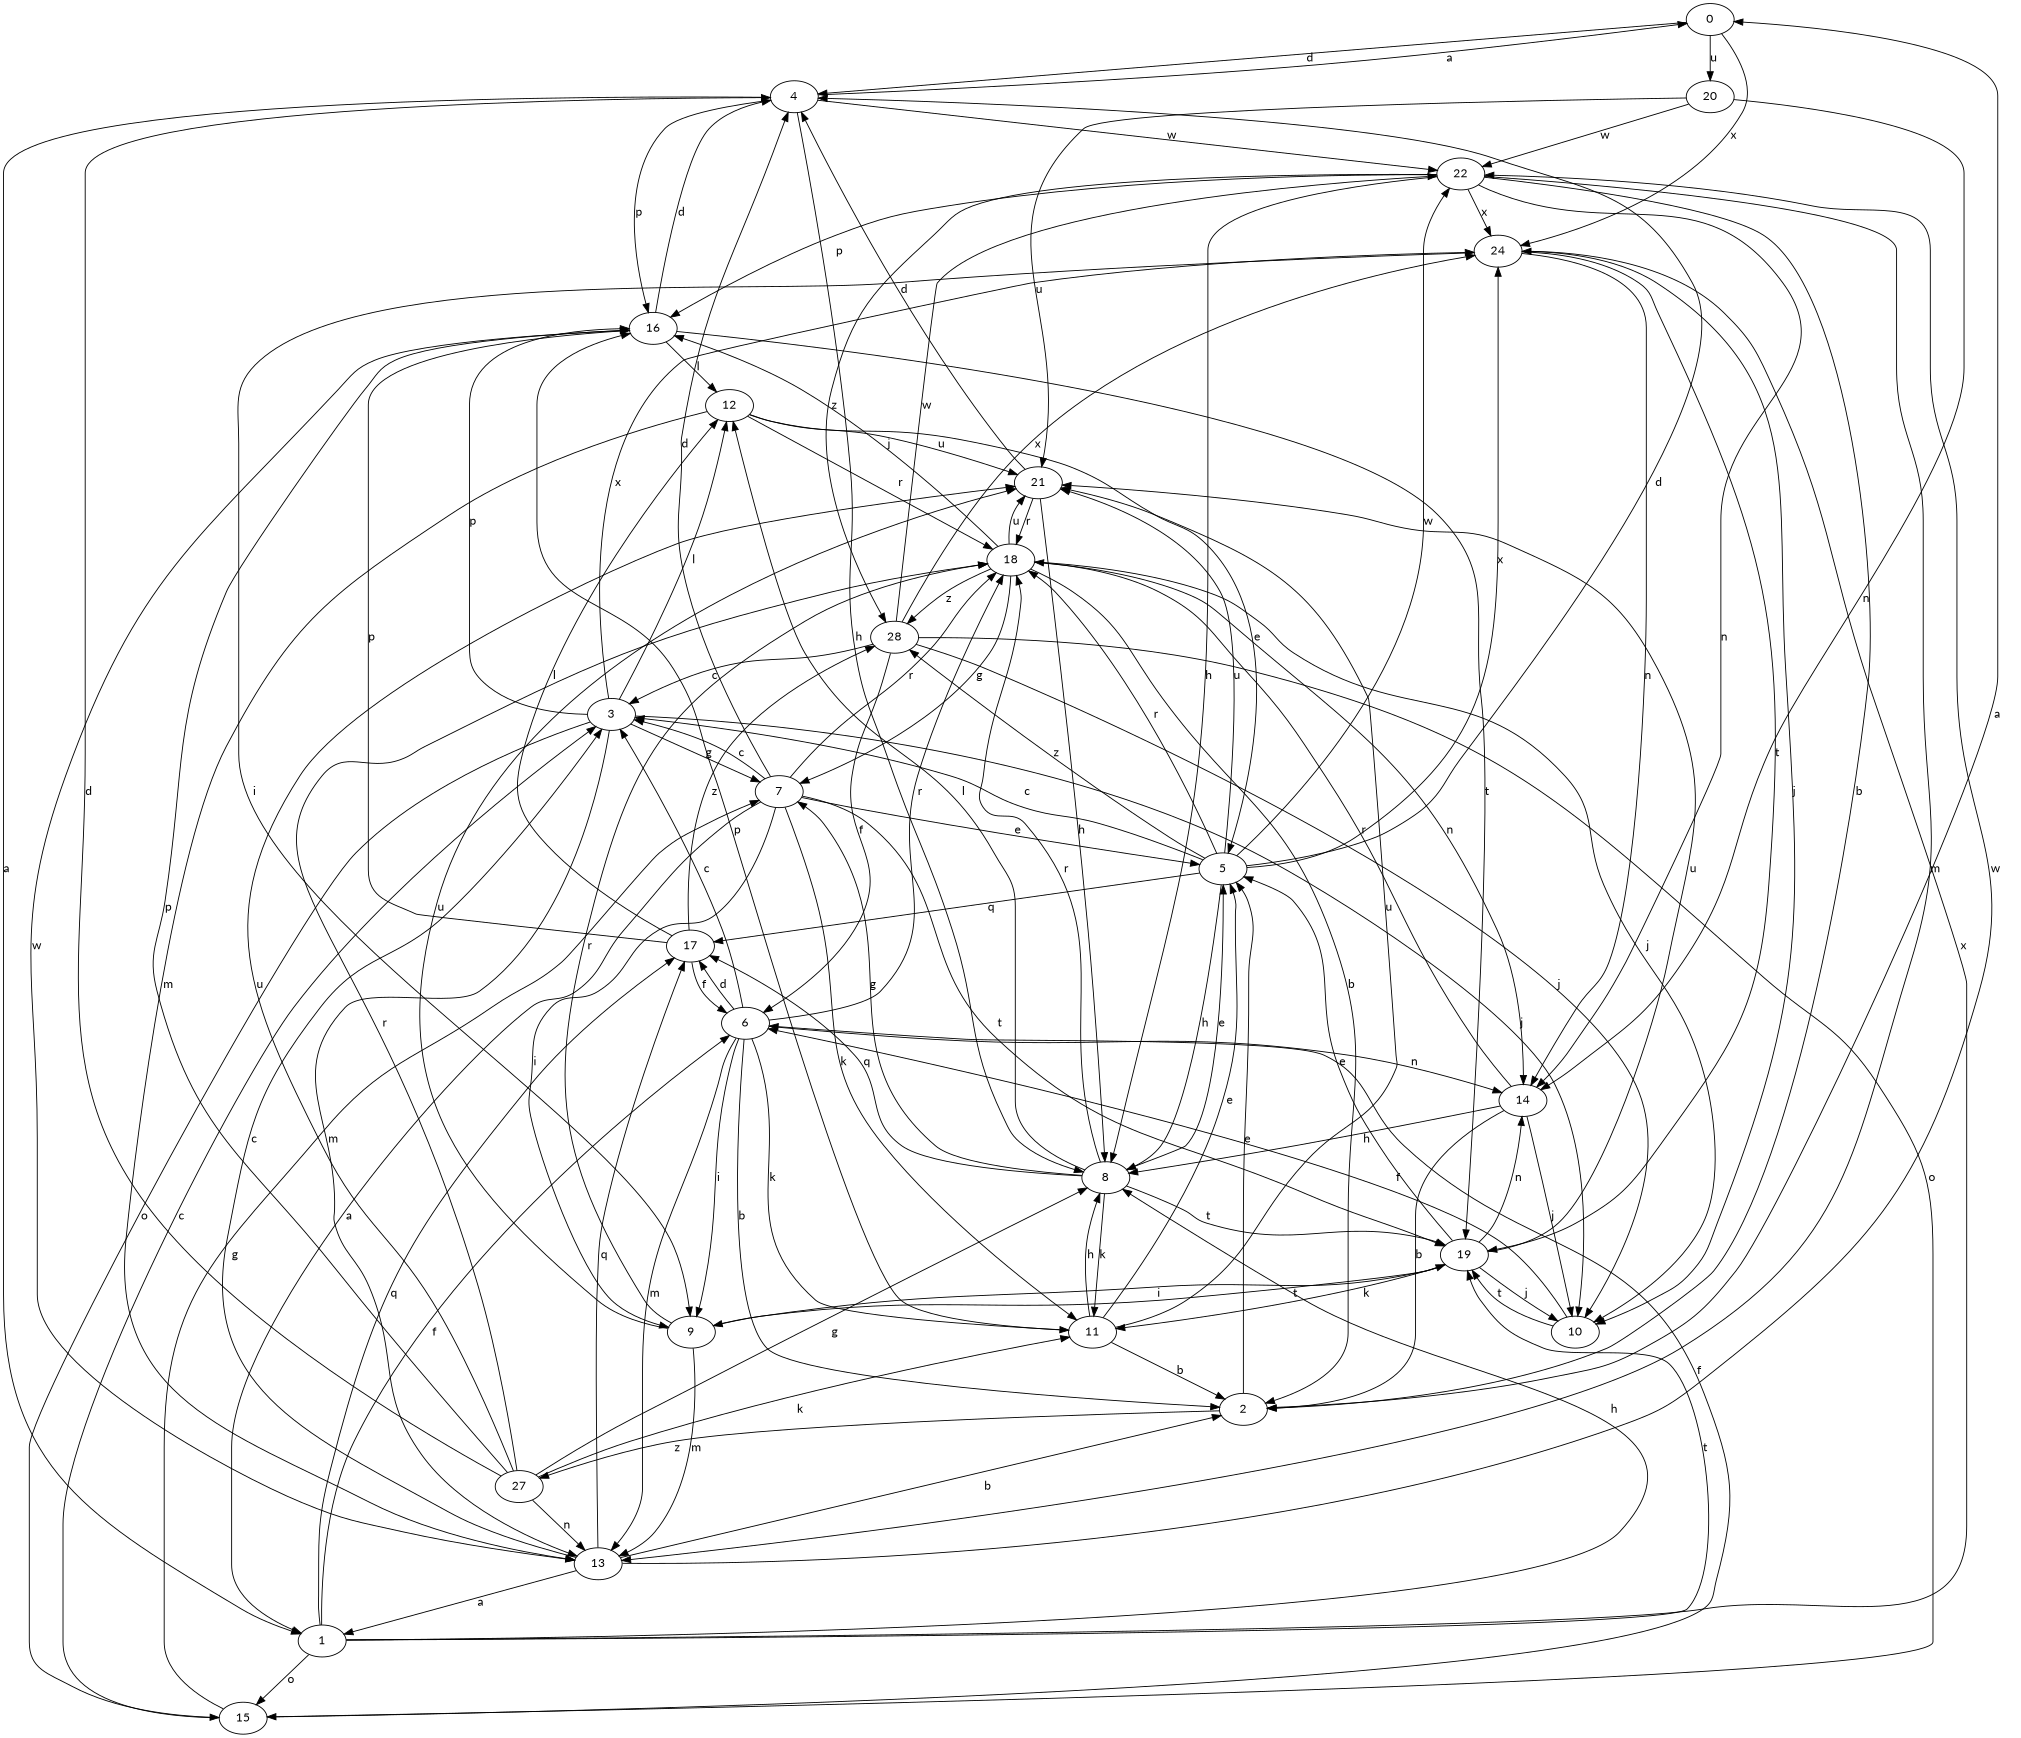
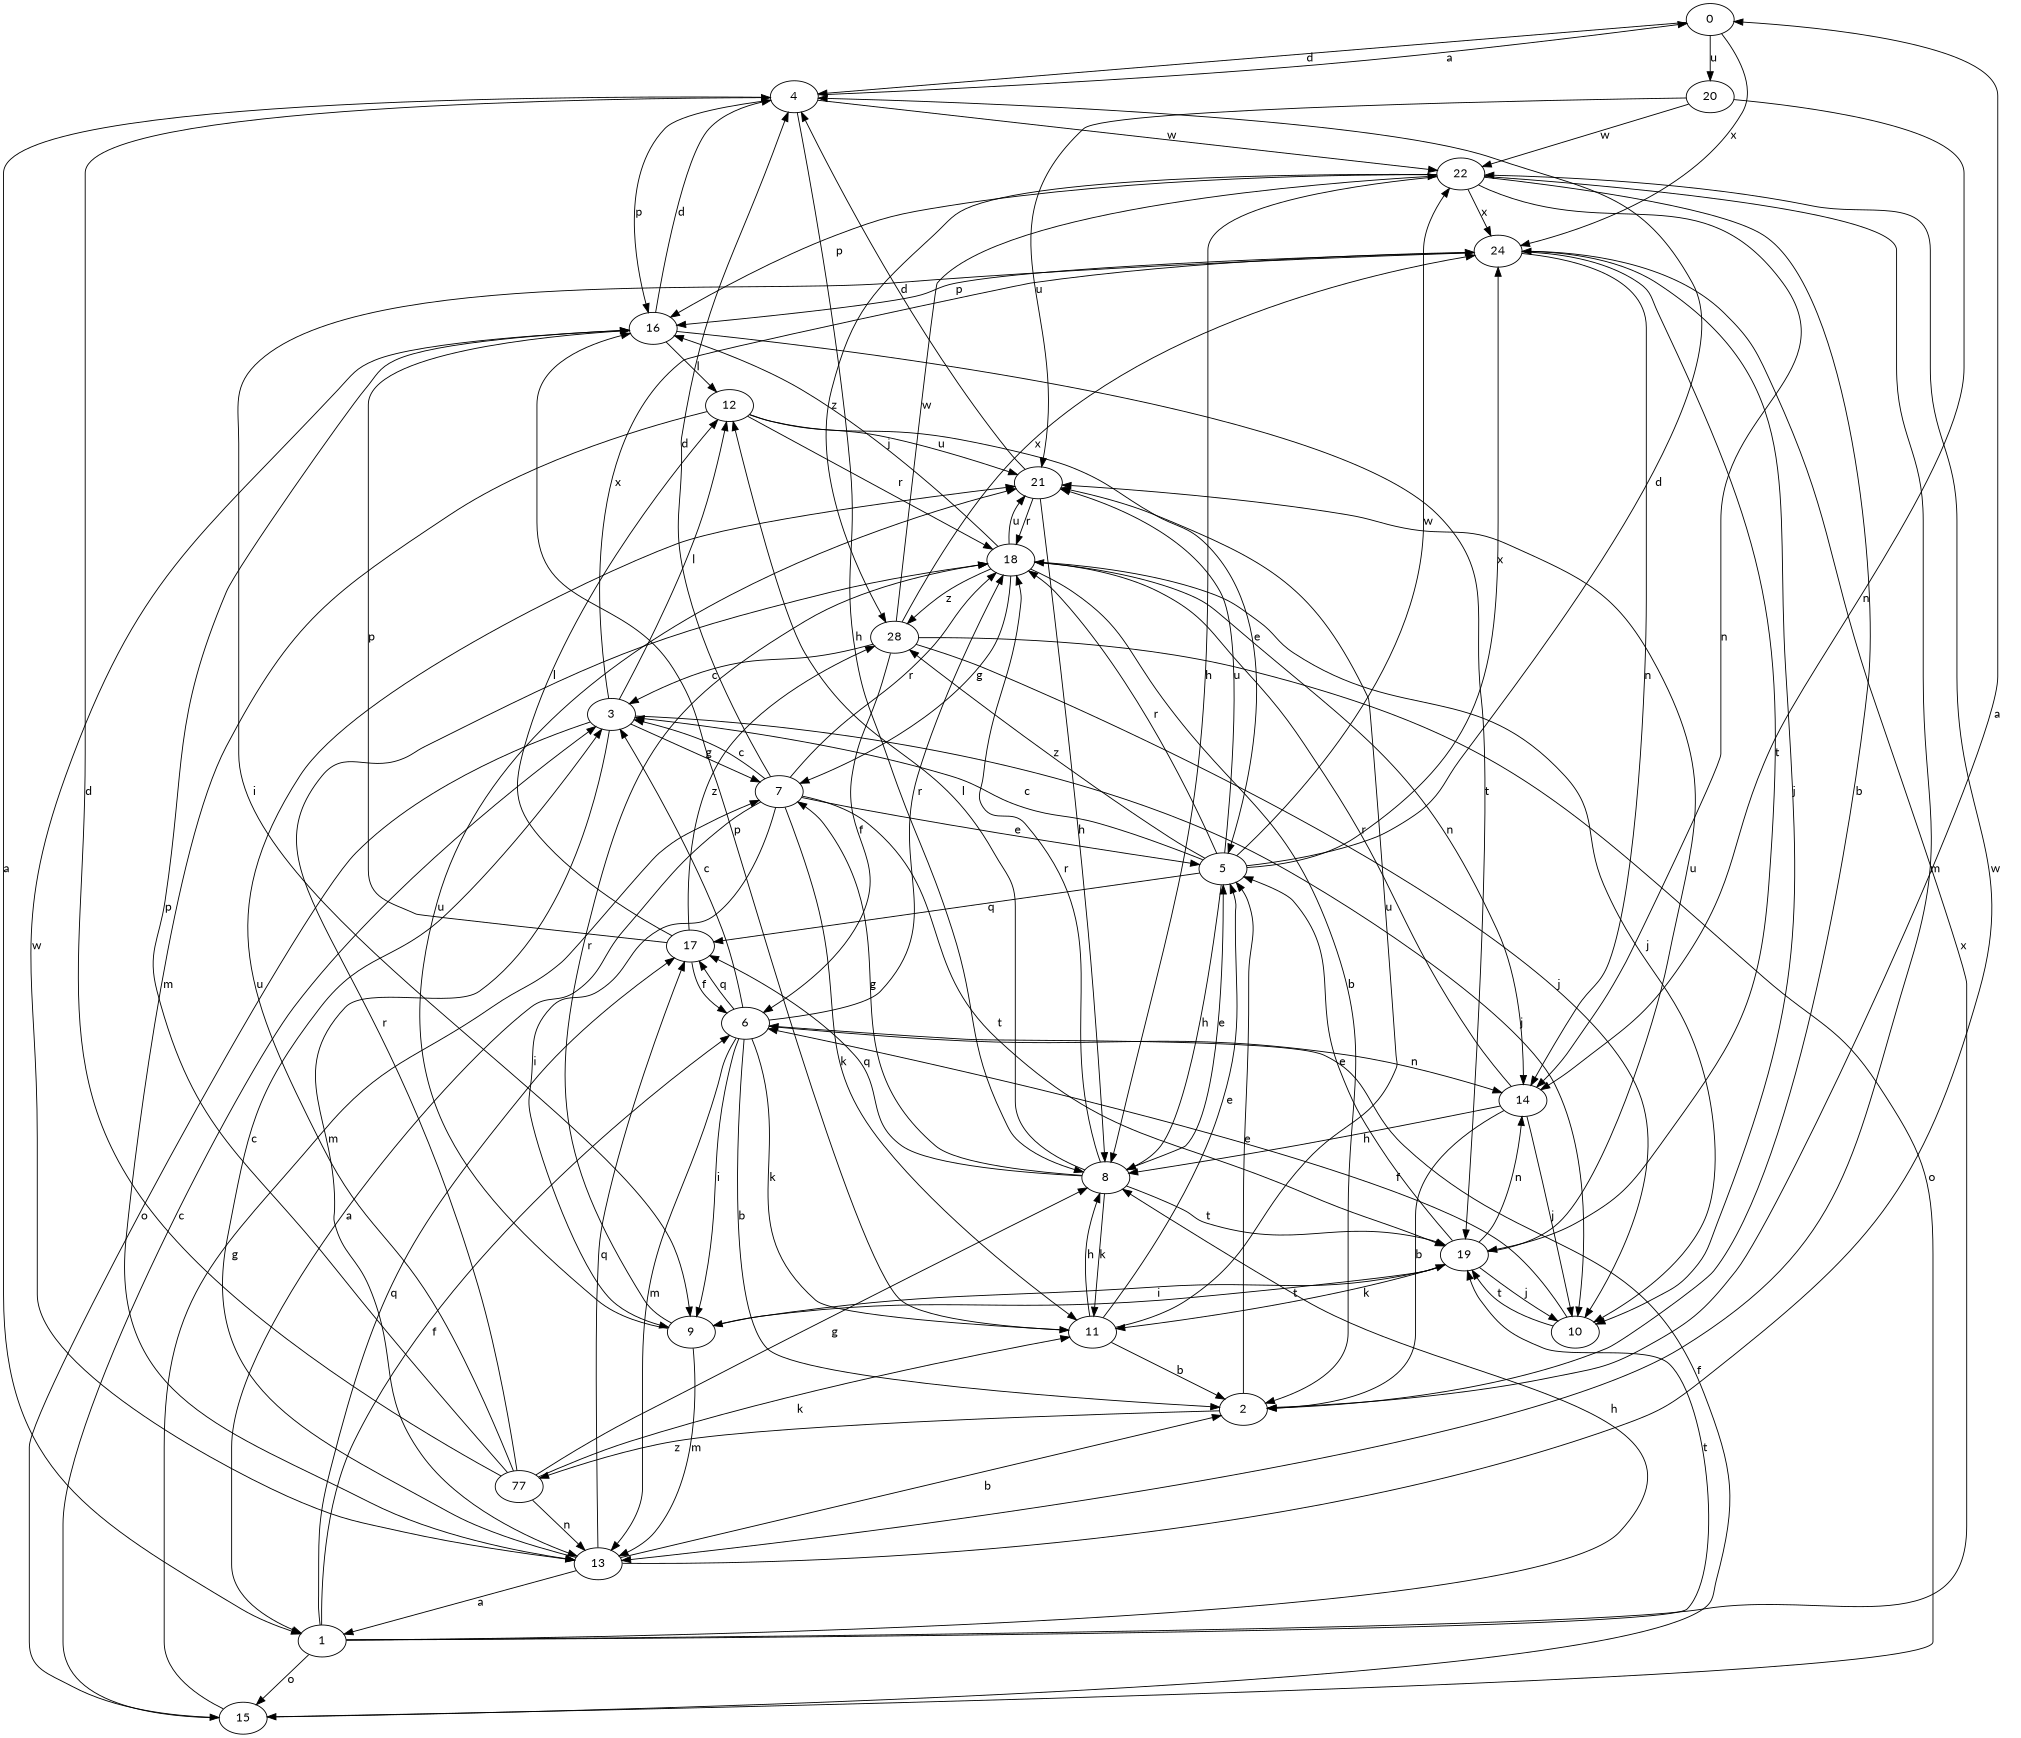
edge "3" -> "16": now "24" -> "16"
edge "6" -> "17": label "d" -> "q"
node "27": label "27" -> "77"
